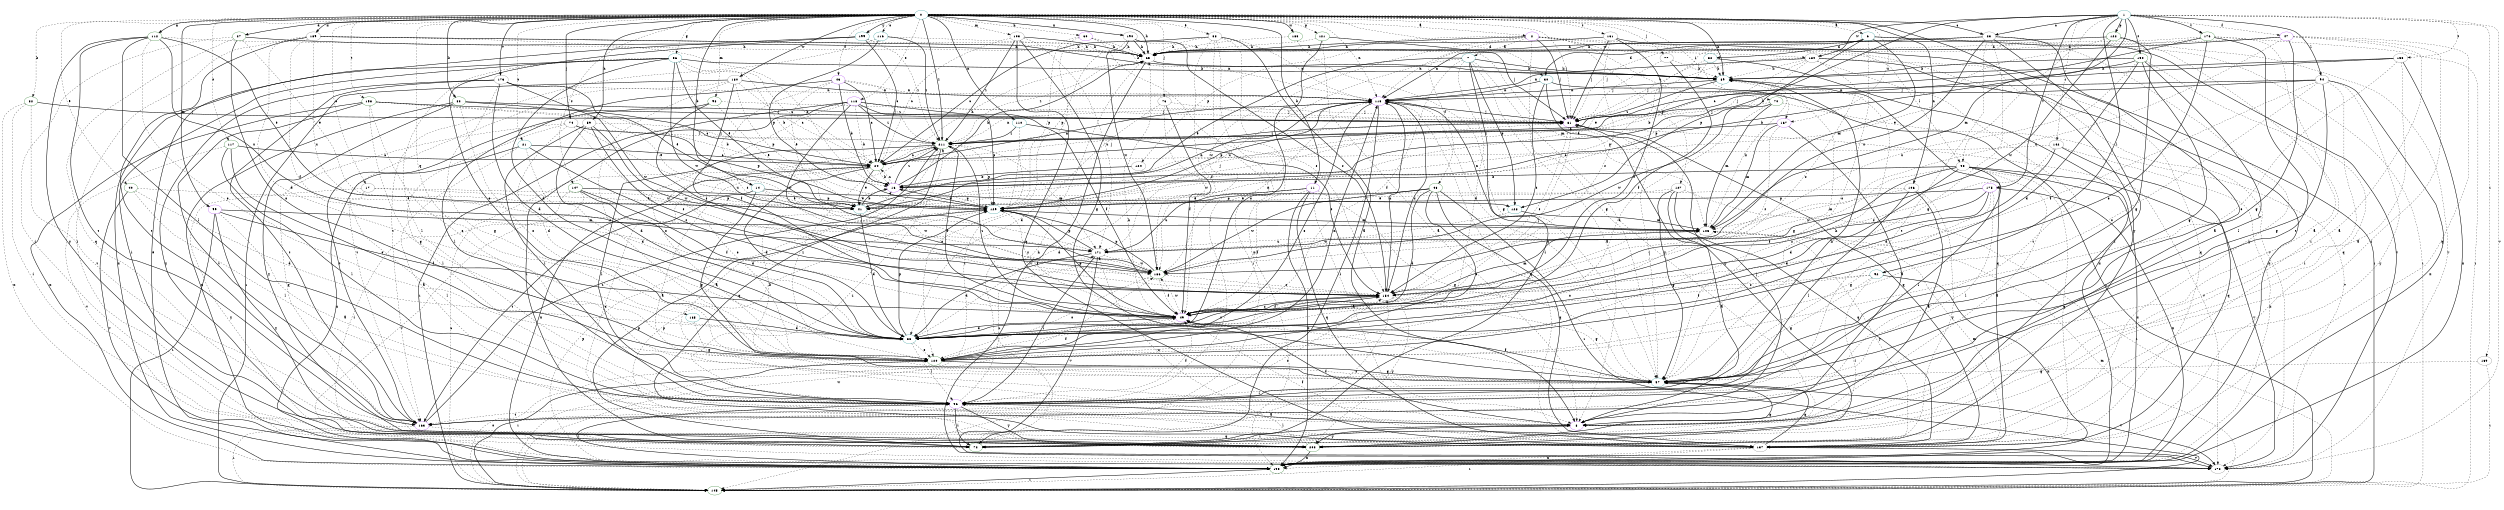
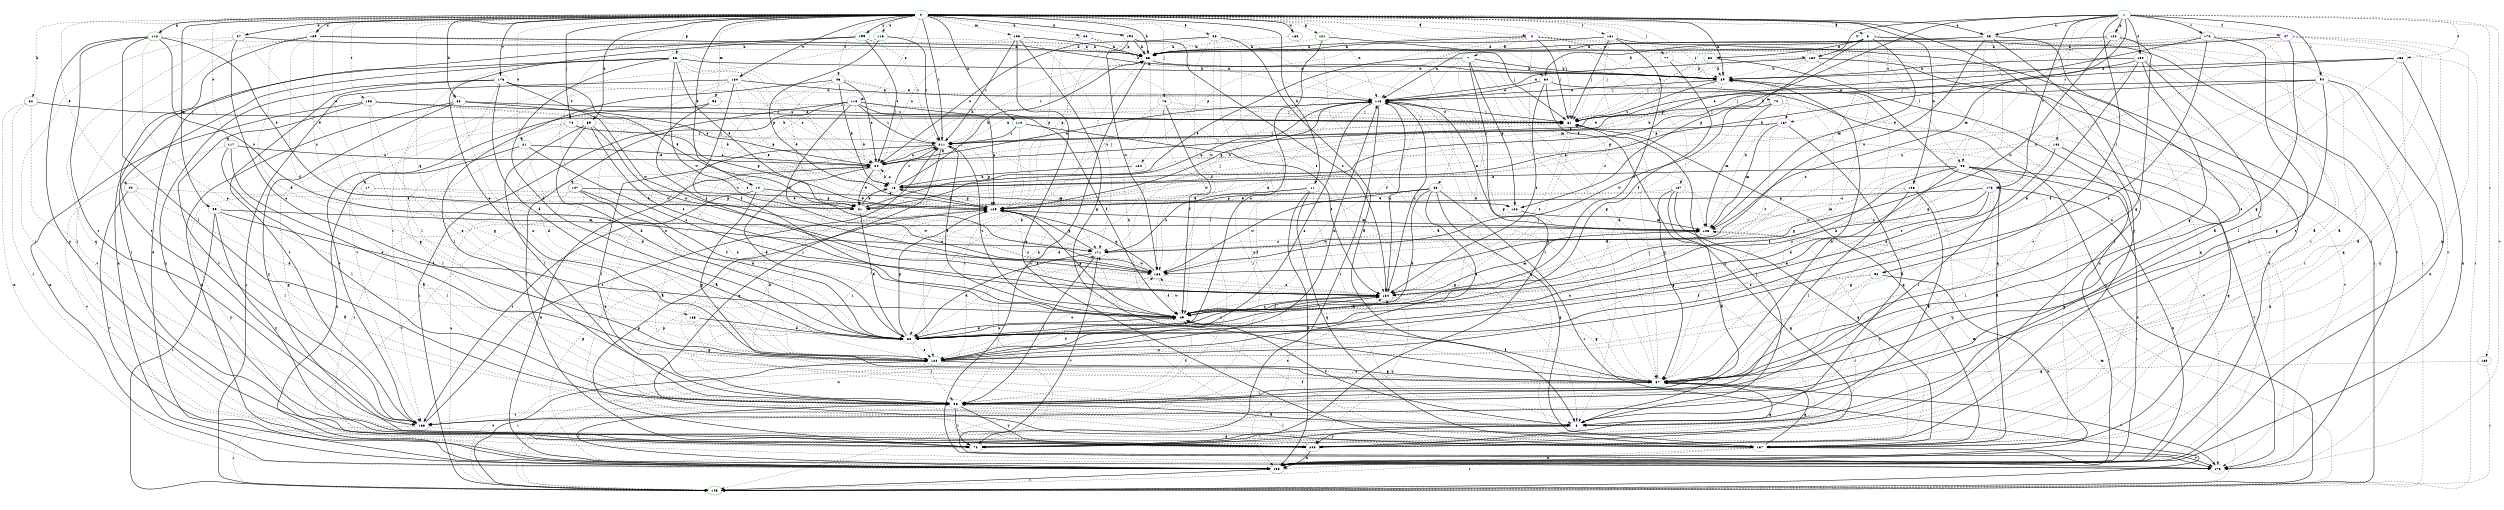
edge "81" -> "211": style bold -> dashed
